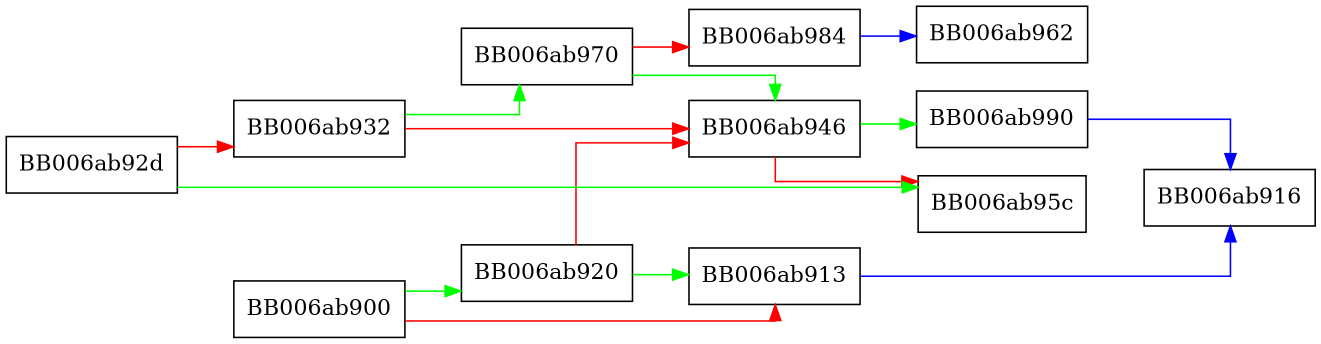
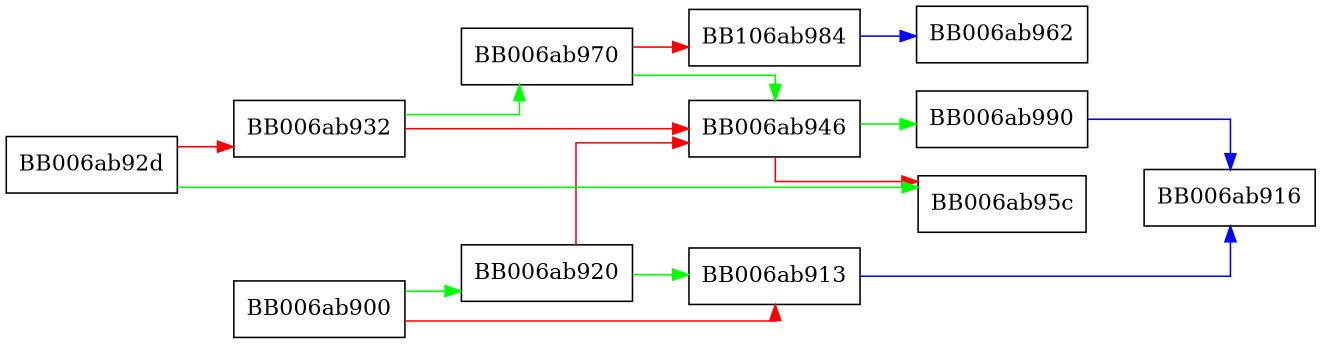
node "BB006ab984": label "BB006ab984" -> "BB106ab984"
